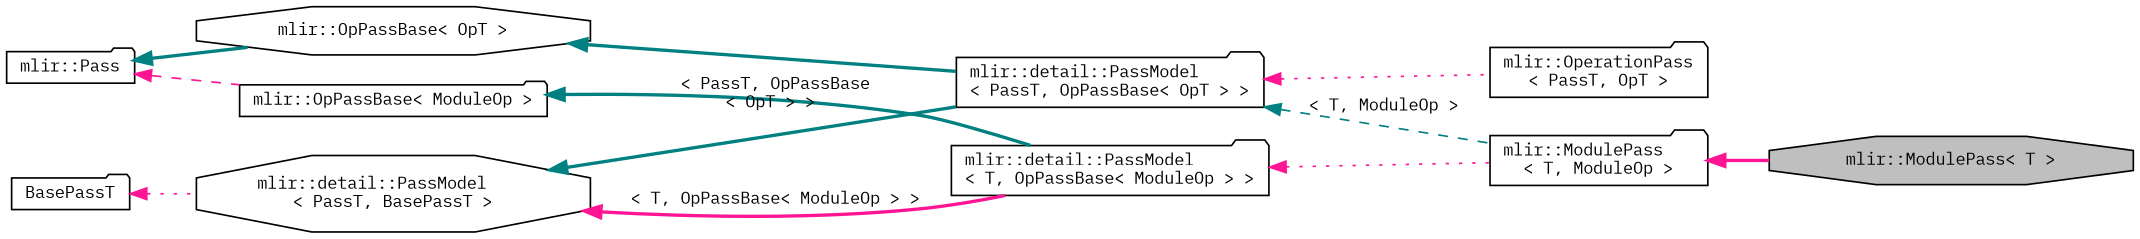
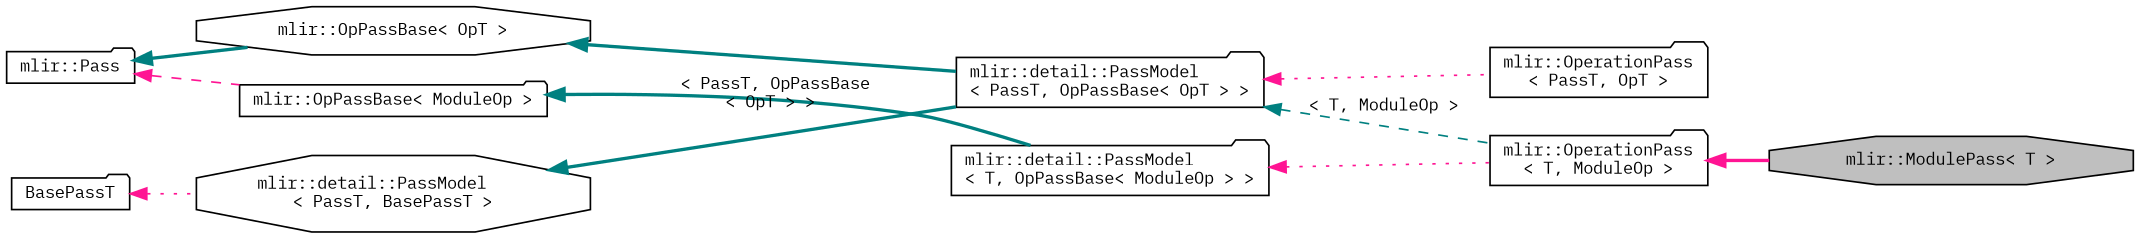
node "mlir::ModulePass < T, ModuleOp >": label "mlir::ModulePass < T, ModuleOp >" -> "mlir::OperationPass < T, ModuleOp >"
edge "mlir::detail::PassModel < T, OpPassBase< ModuleOp > >" -> "mlir::detail::PassModel < PassT, BasePassT >": removed, label "< T, OpPassBase< ModuleOp > >"
